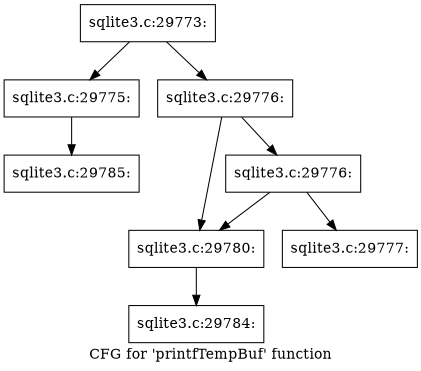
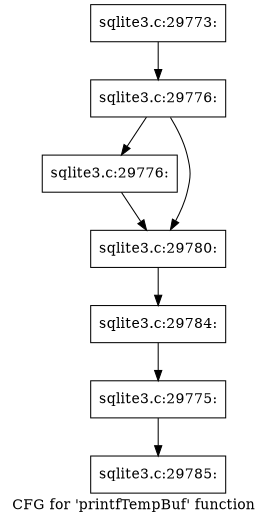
edge "sqlite3.c:29773:" -> "sqlite3.c:29775:": now "sqlite3.c:29784:" -> "sqlite3.c:29775:"
node "sqlite3.c:29777:": removed
